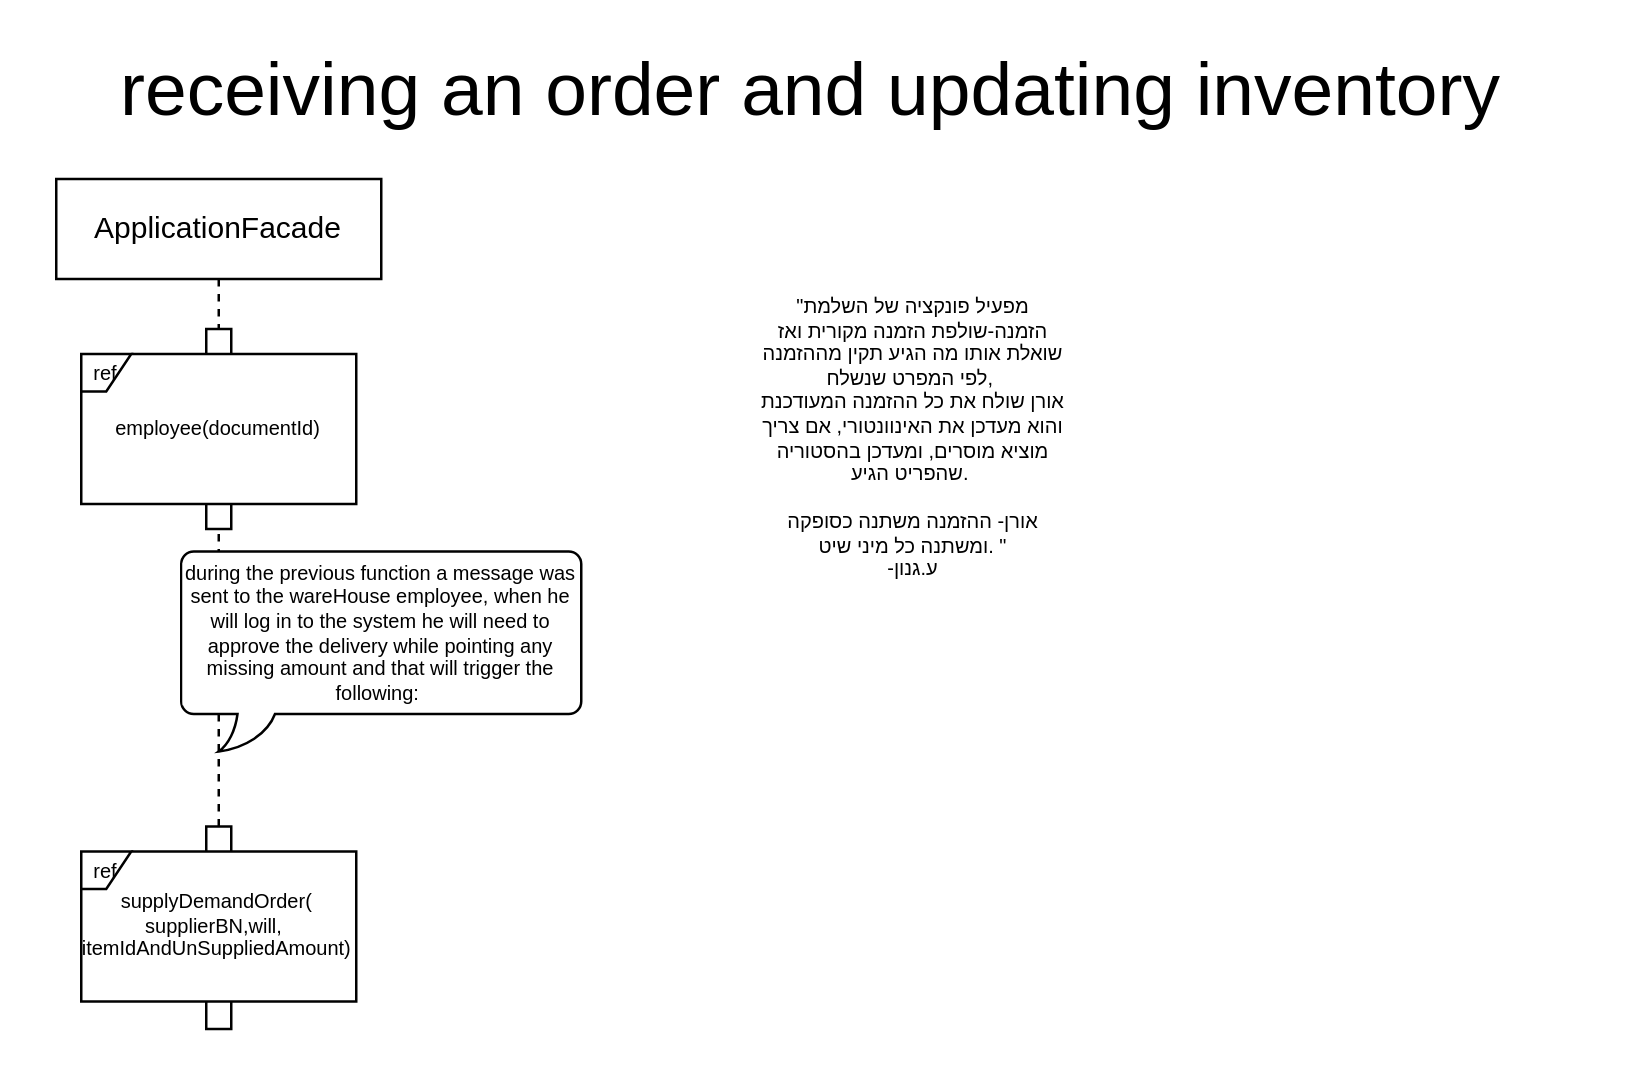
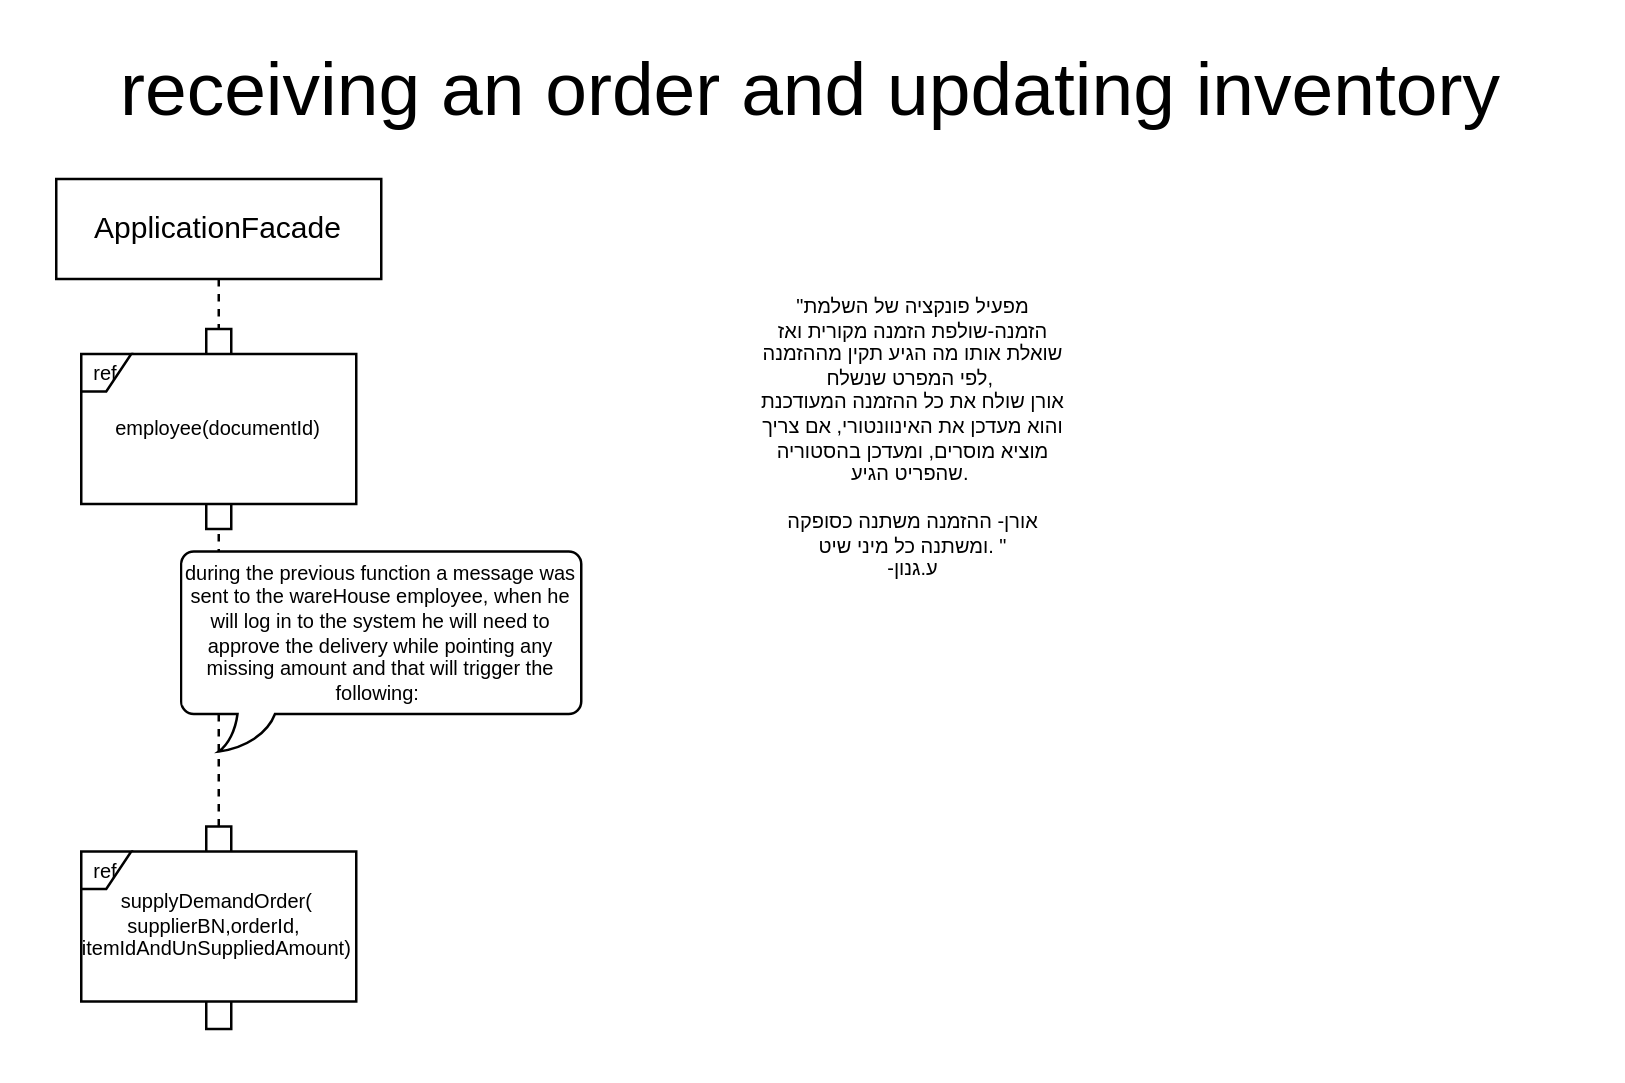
node "supplyDemandOrder( supplierBN,will, itemIdAndUnSuppliedAmount)": label "supplyDemandOrder( supplierBN,will, itemIdAndUnSuppliedAmount)" -> "supplyDemandOrder( supplierBN,orderId, itemIdAndUnSuppliedAmount)"
